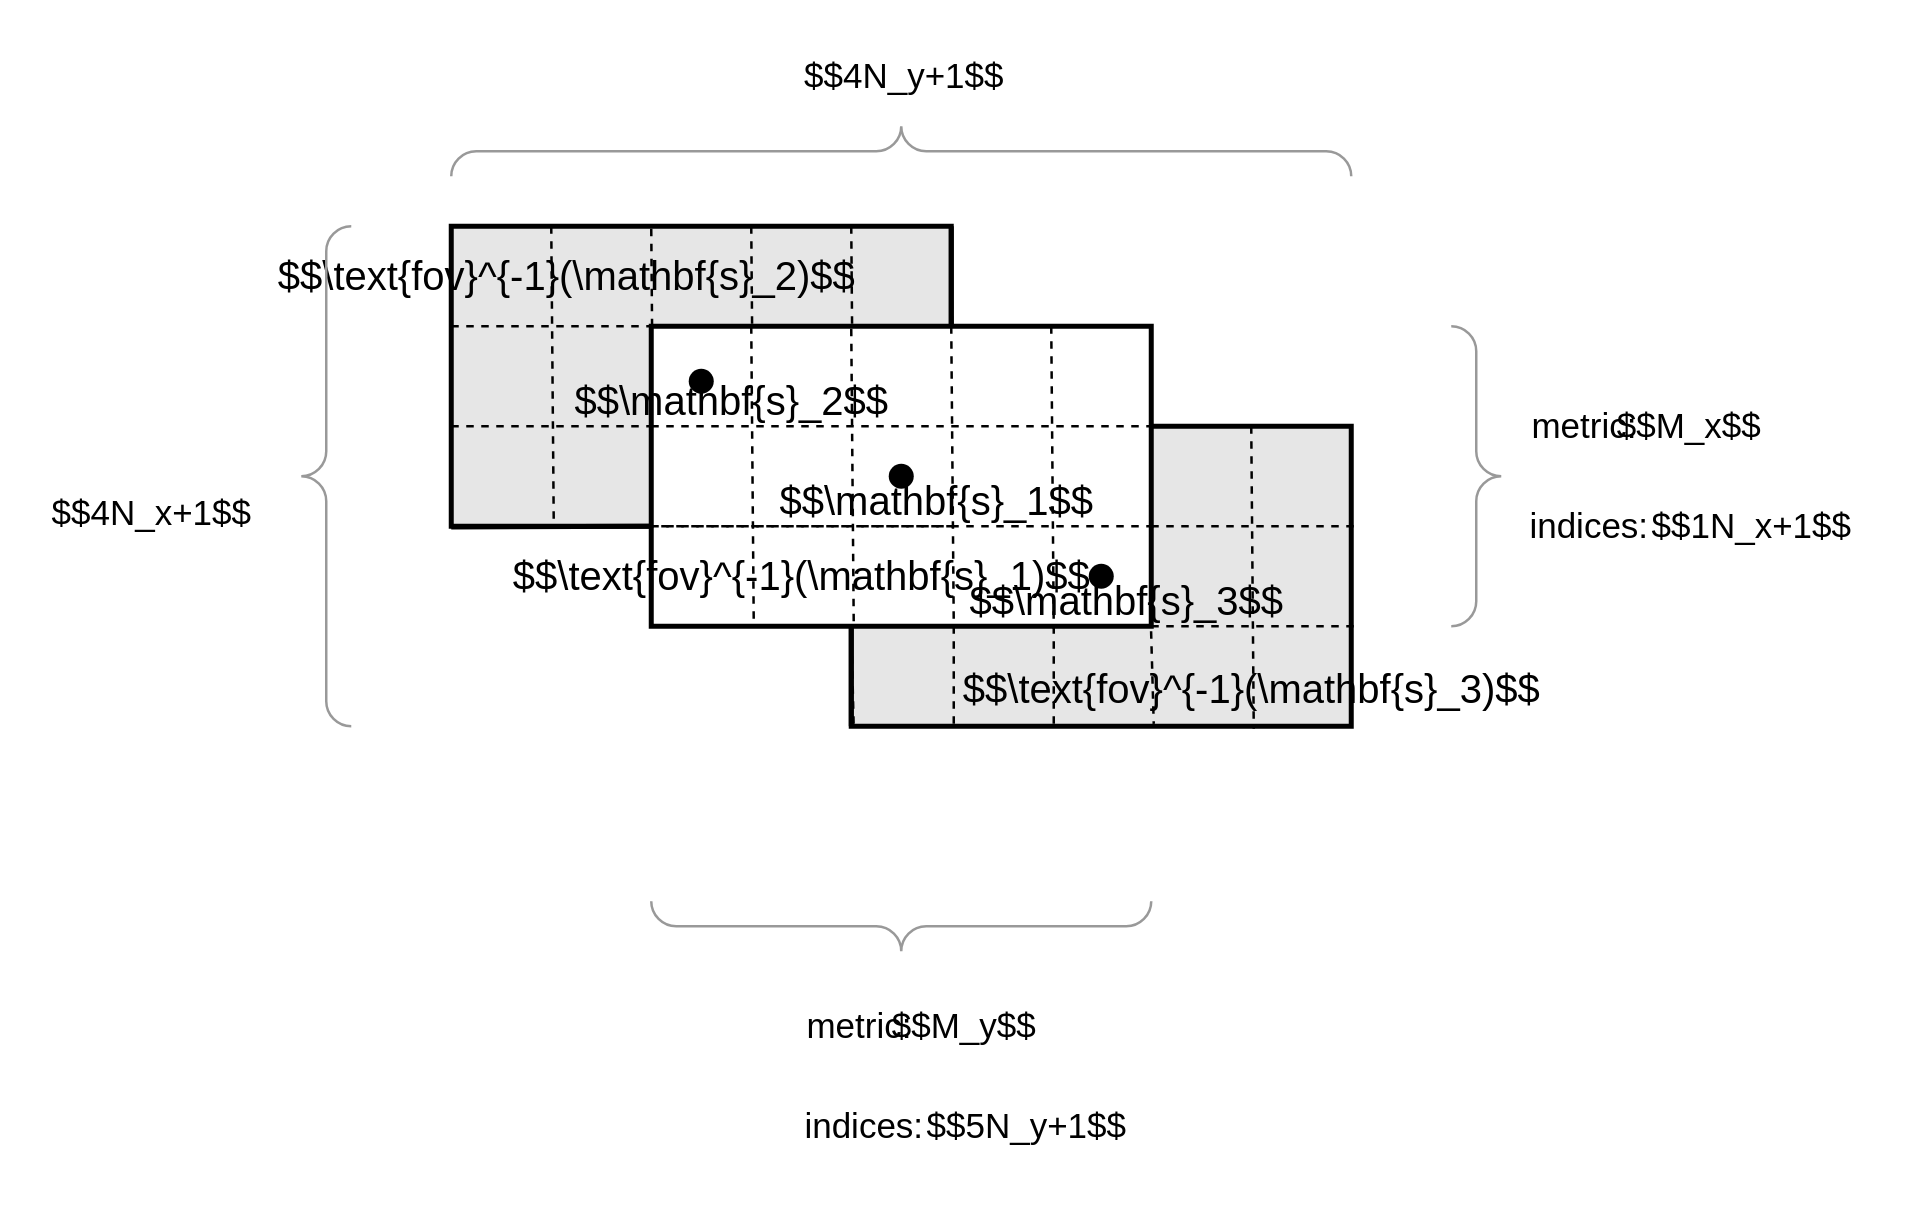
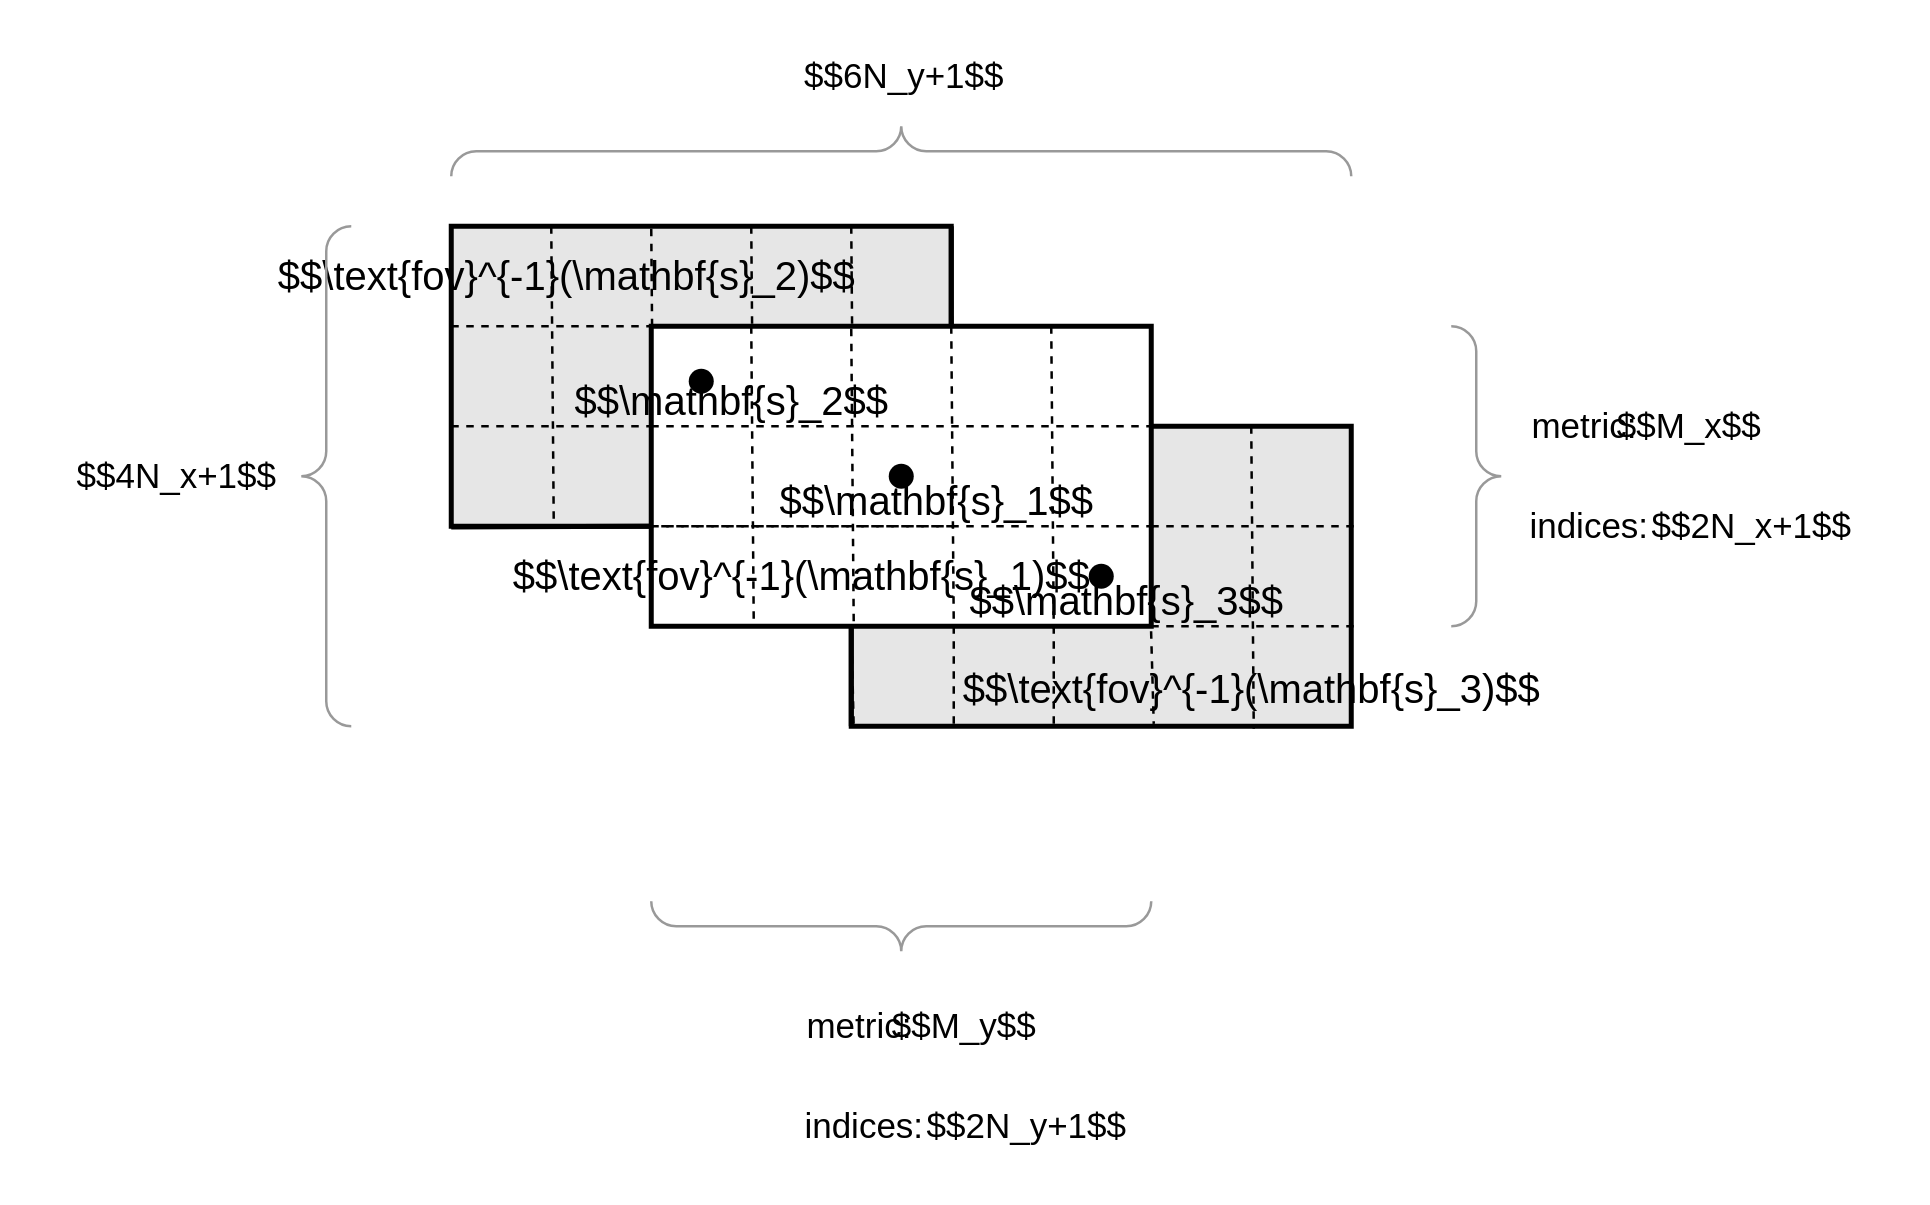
node "$$4N_y+1$$": label "$$4N_y+1$$" -> "$$6N_y+1$$"
node "$$4N_x+1$$": moved (151, 514) -> (176, 476)
node "$$1N_x+1$$": label "$$1N_x+1$$" -> "$$2N_x+1$$"
node "$$5N_y+1$$": label "$$5N_y+1$$" -> "$$2N_y+1$$"
